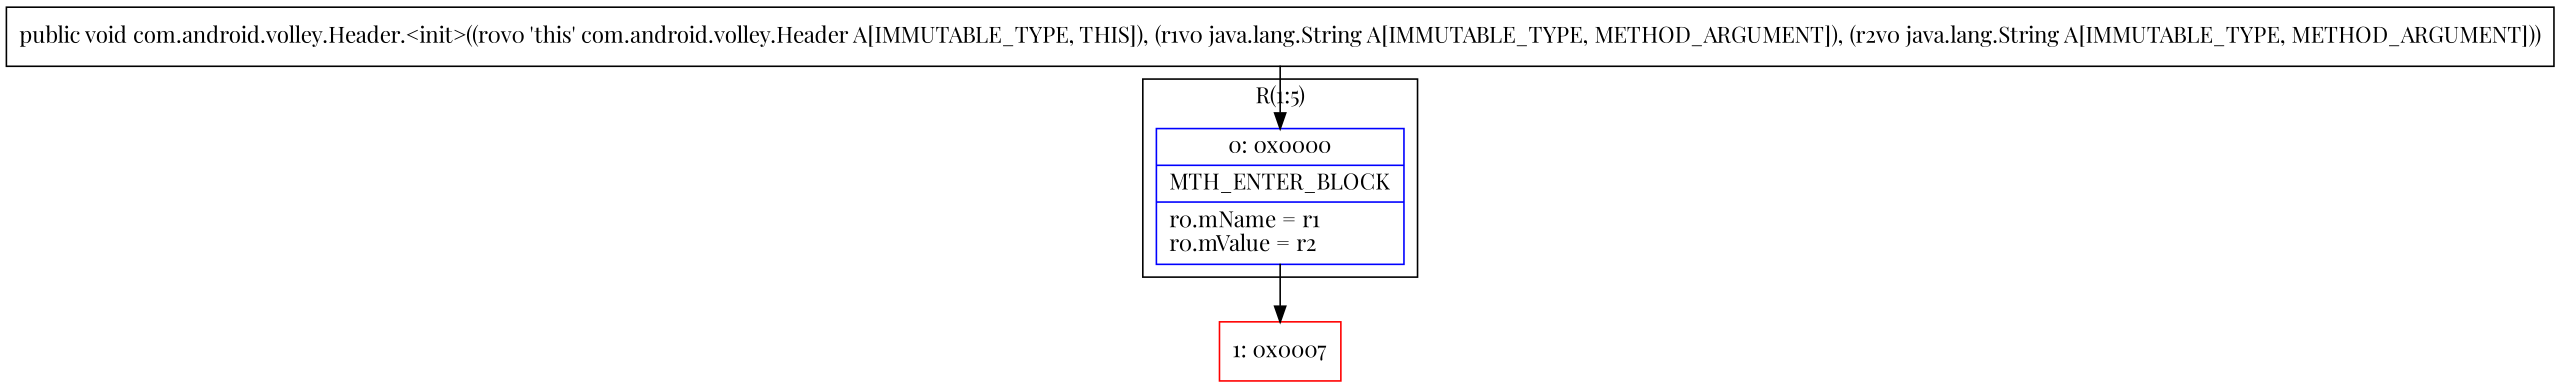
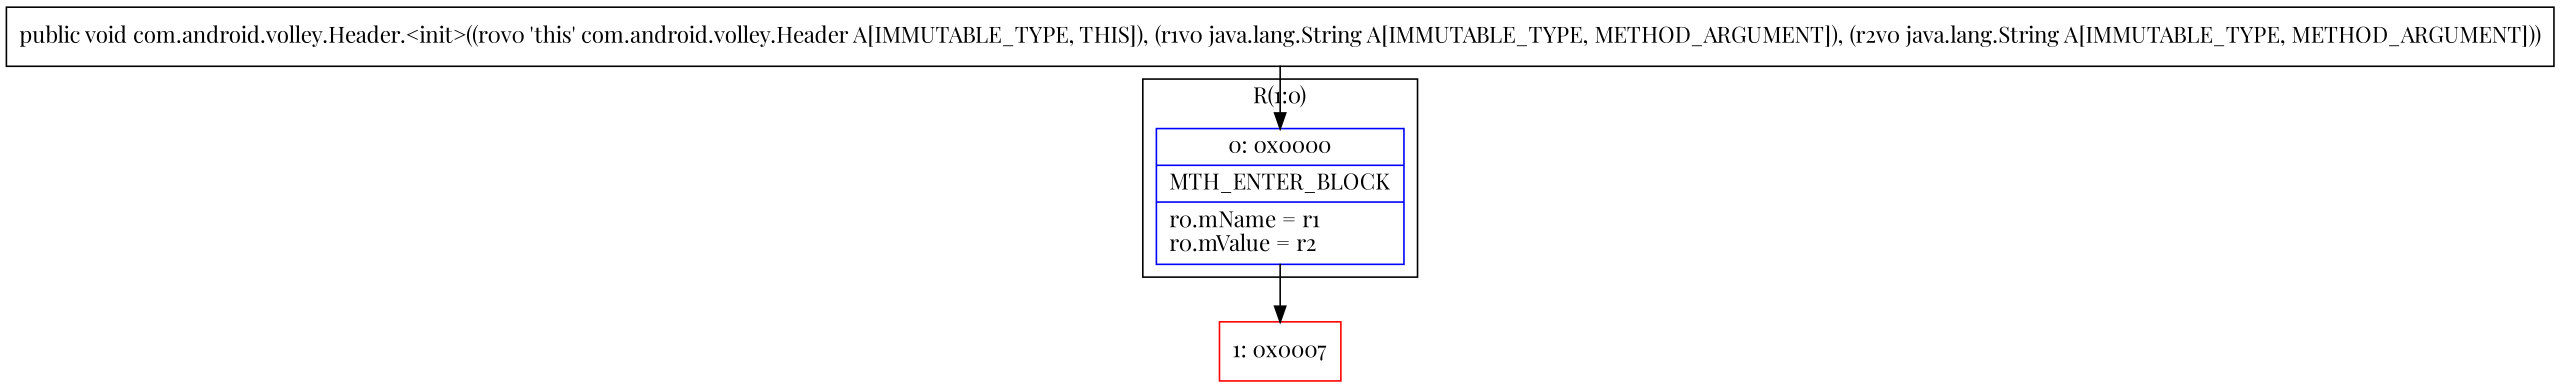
cluster "R(1:5)": label "R(1:5)" -> "R(1:0)"
